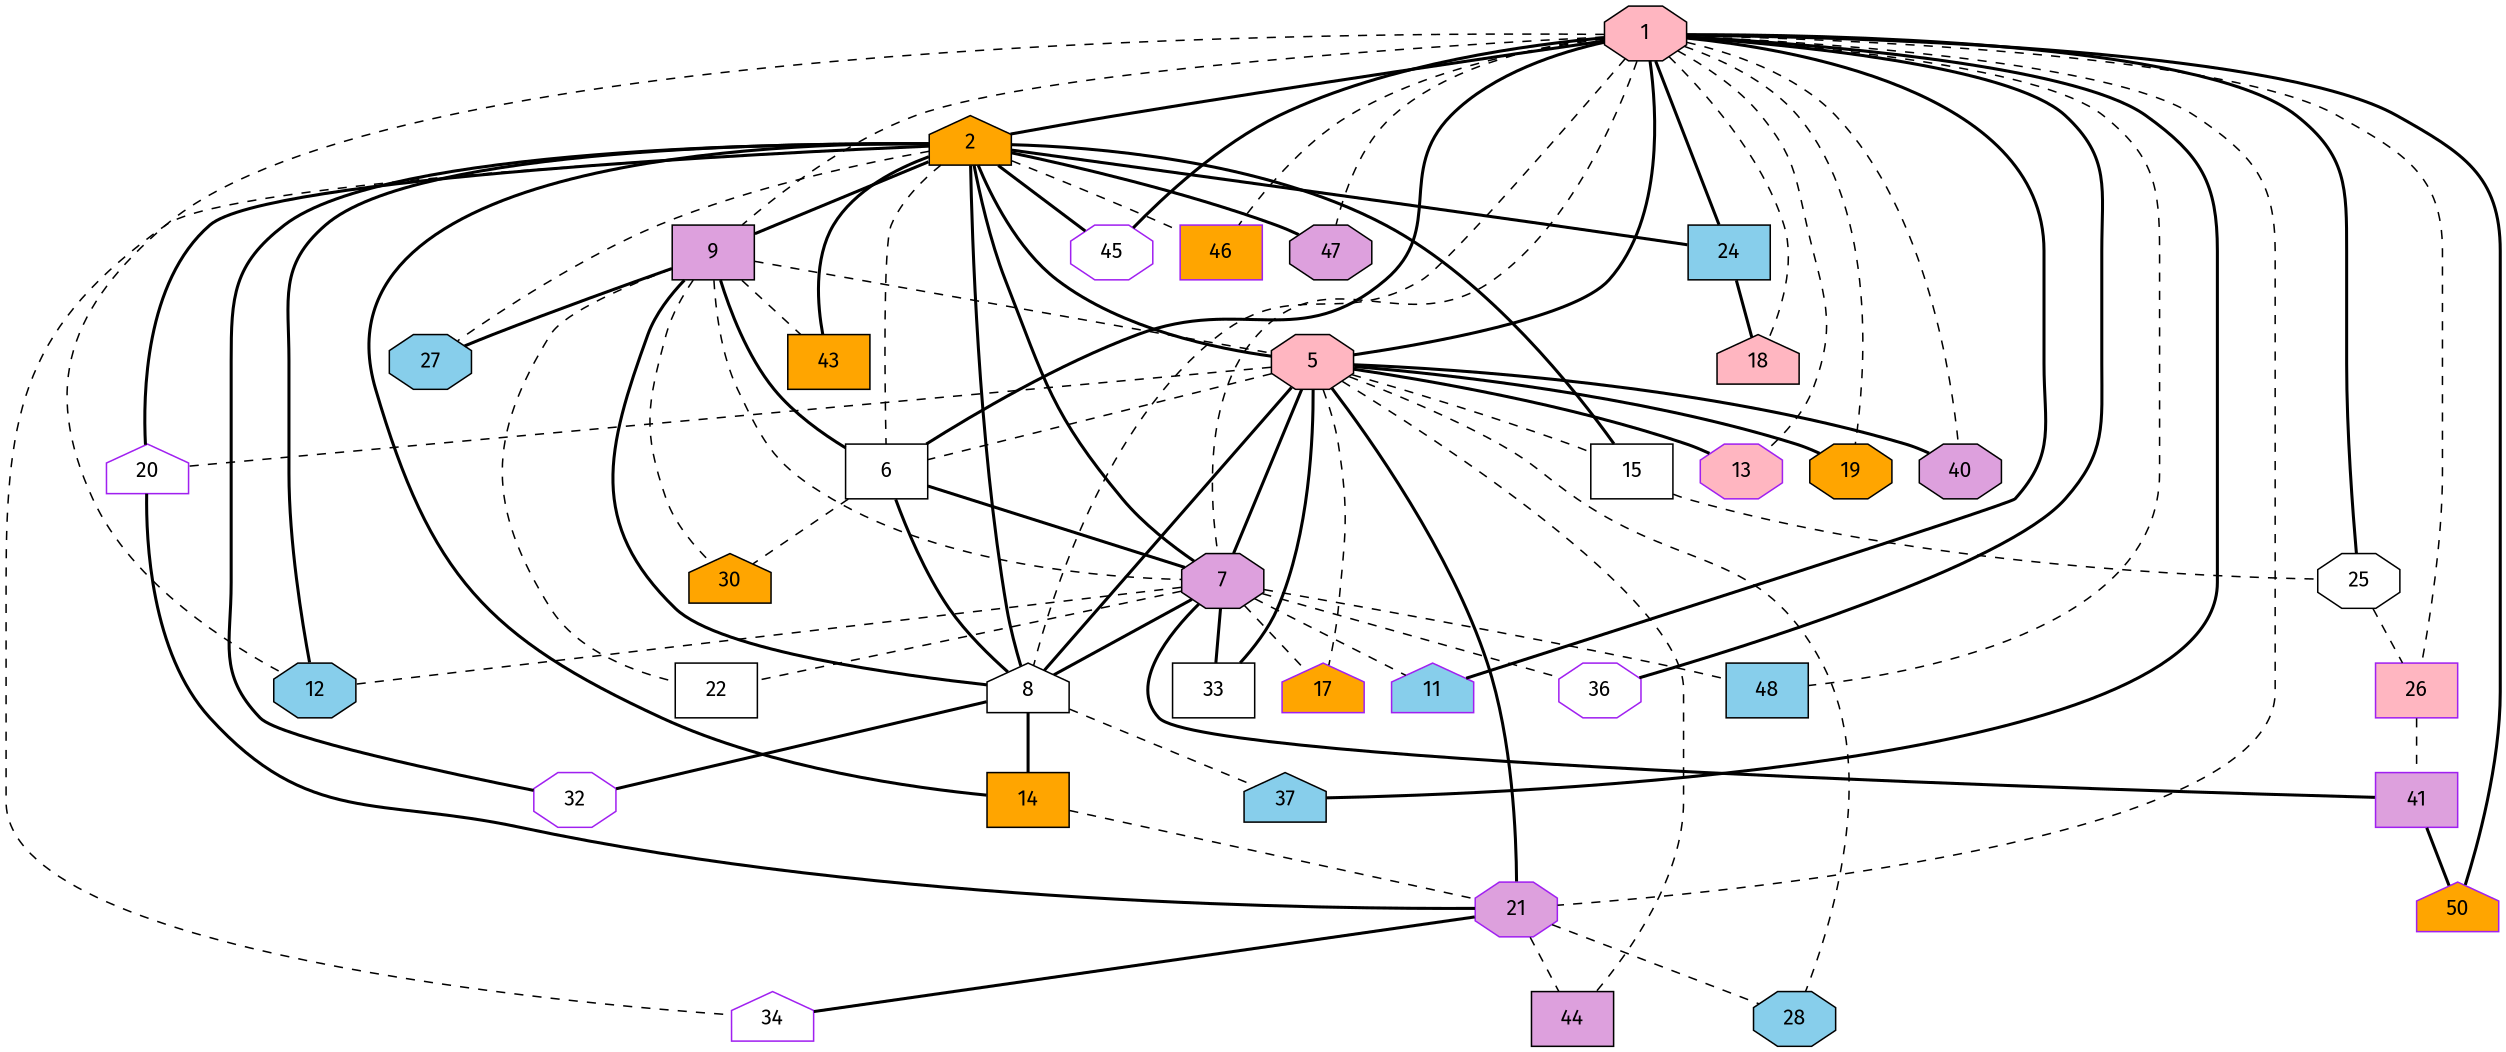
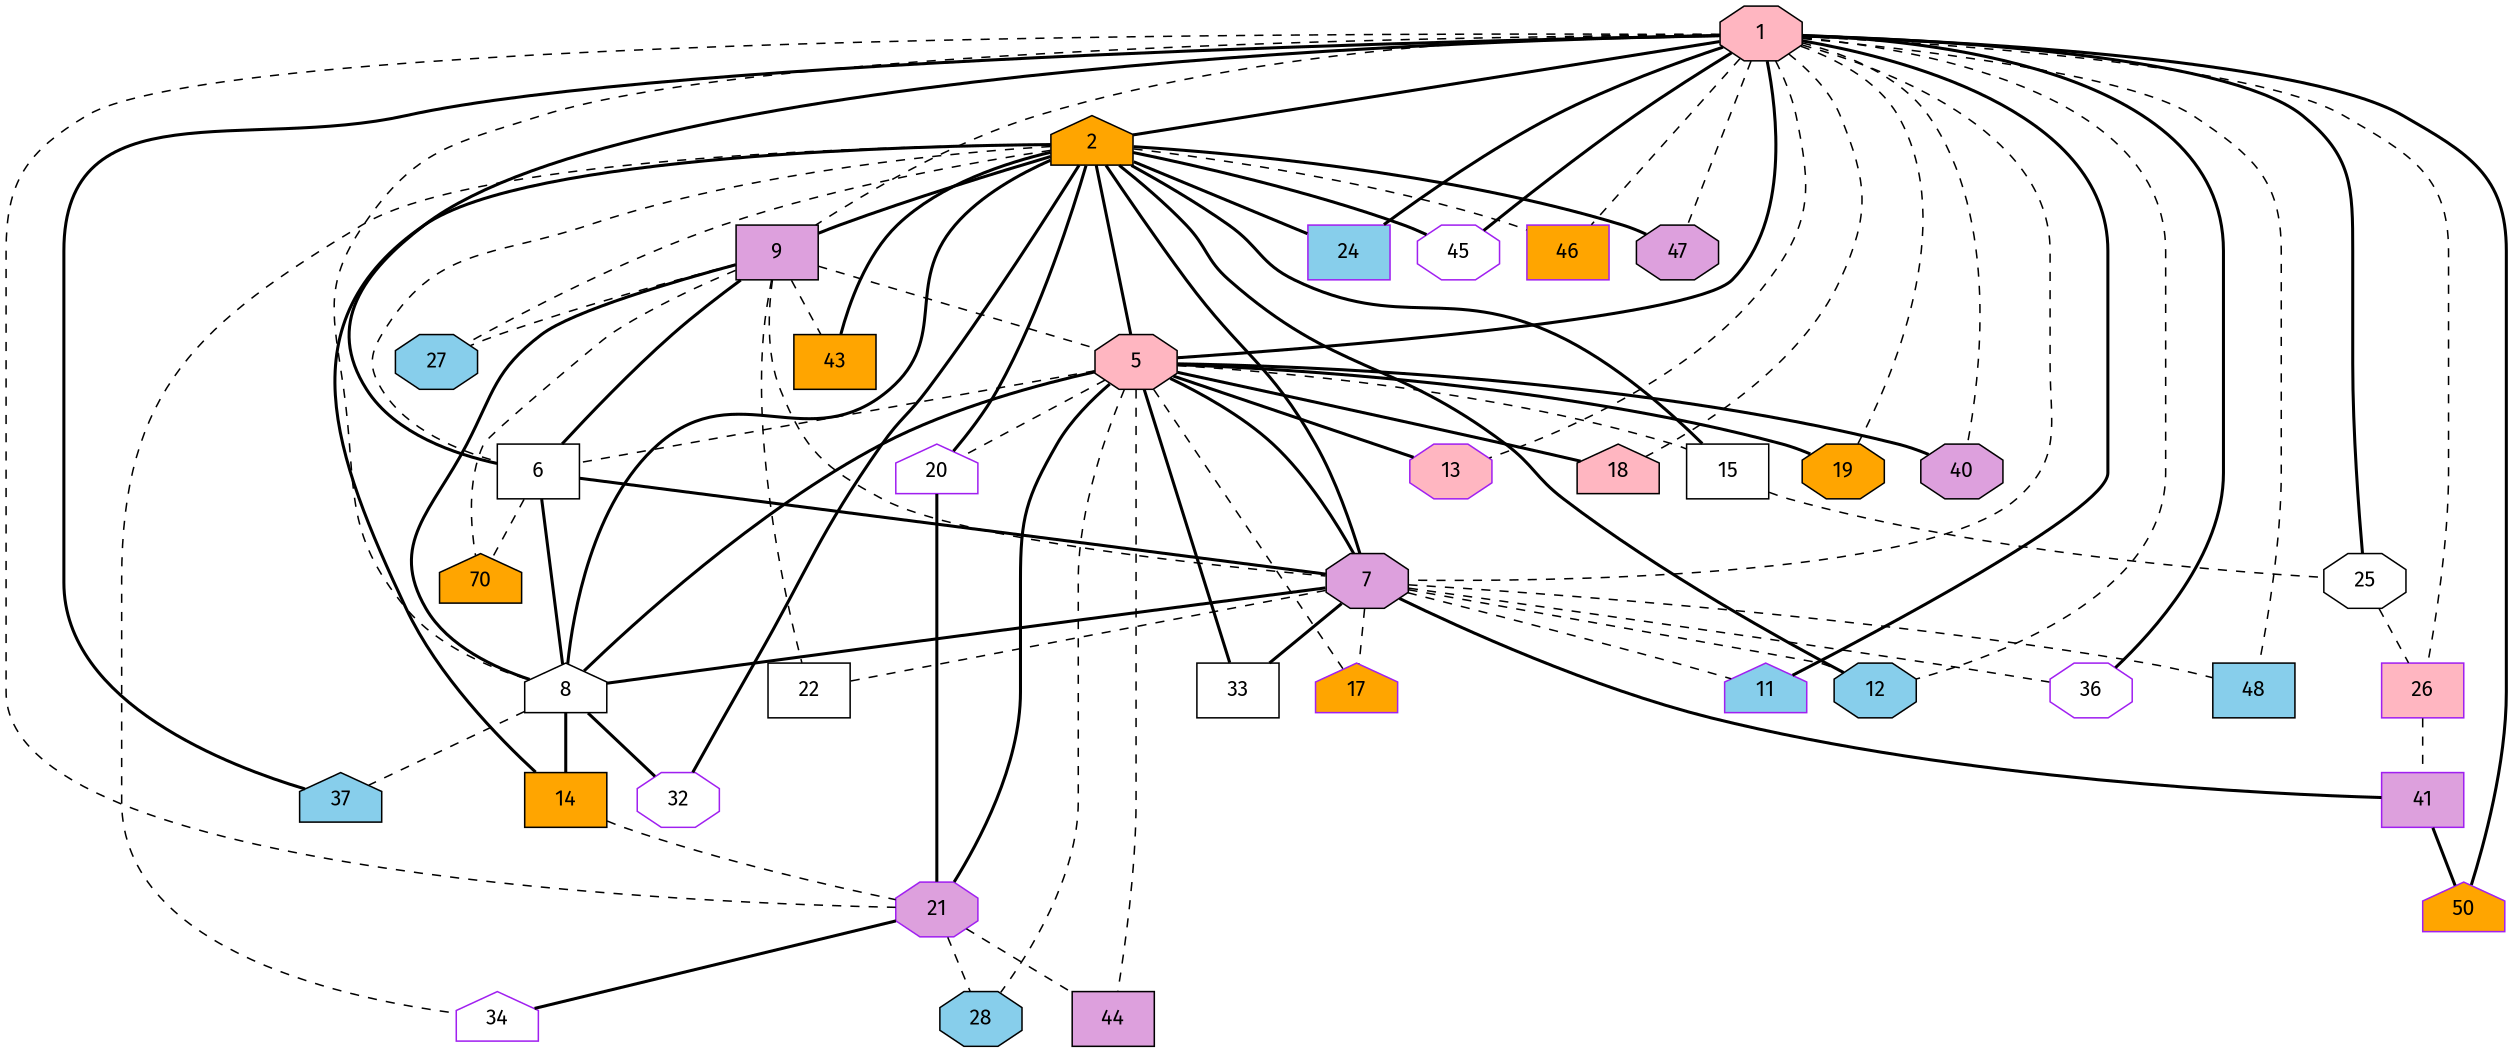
node "24": color black -> purple
edge "9" -- "27": style bold -> dashed
edge "24" -- "18": now "5" -- "18"
node "30": label "30" -> "70"
